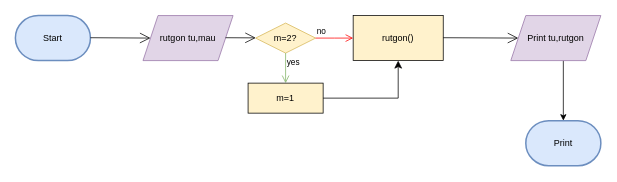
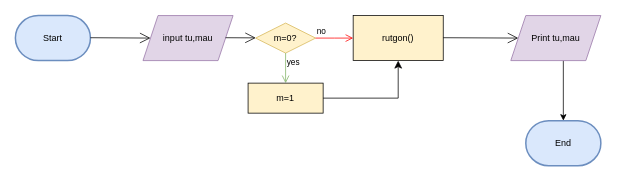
node "rutgon tu,mau": label "rutgon tu,mau" -> "input tu,mau"
node "m=2?": label "m=2?" -> "m=0?"
node "Print tu,rutgon": label "Print tu,rutgon" -> "Print tu,mau"
node "Print": label "Print" -> "End"
